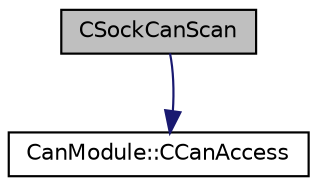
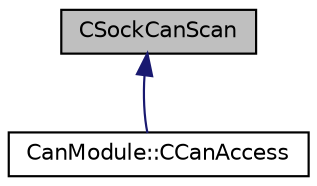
edge "CSockCanScan" -> "CanModule::CCanAccess": reversed
